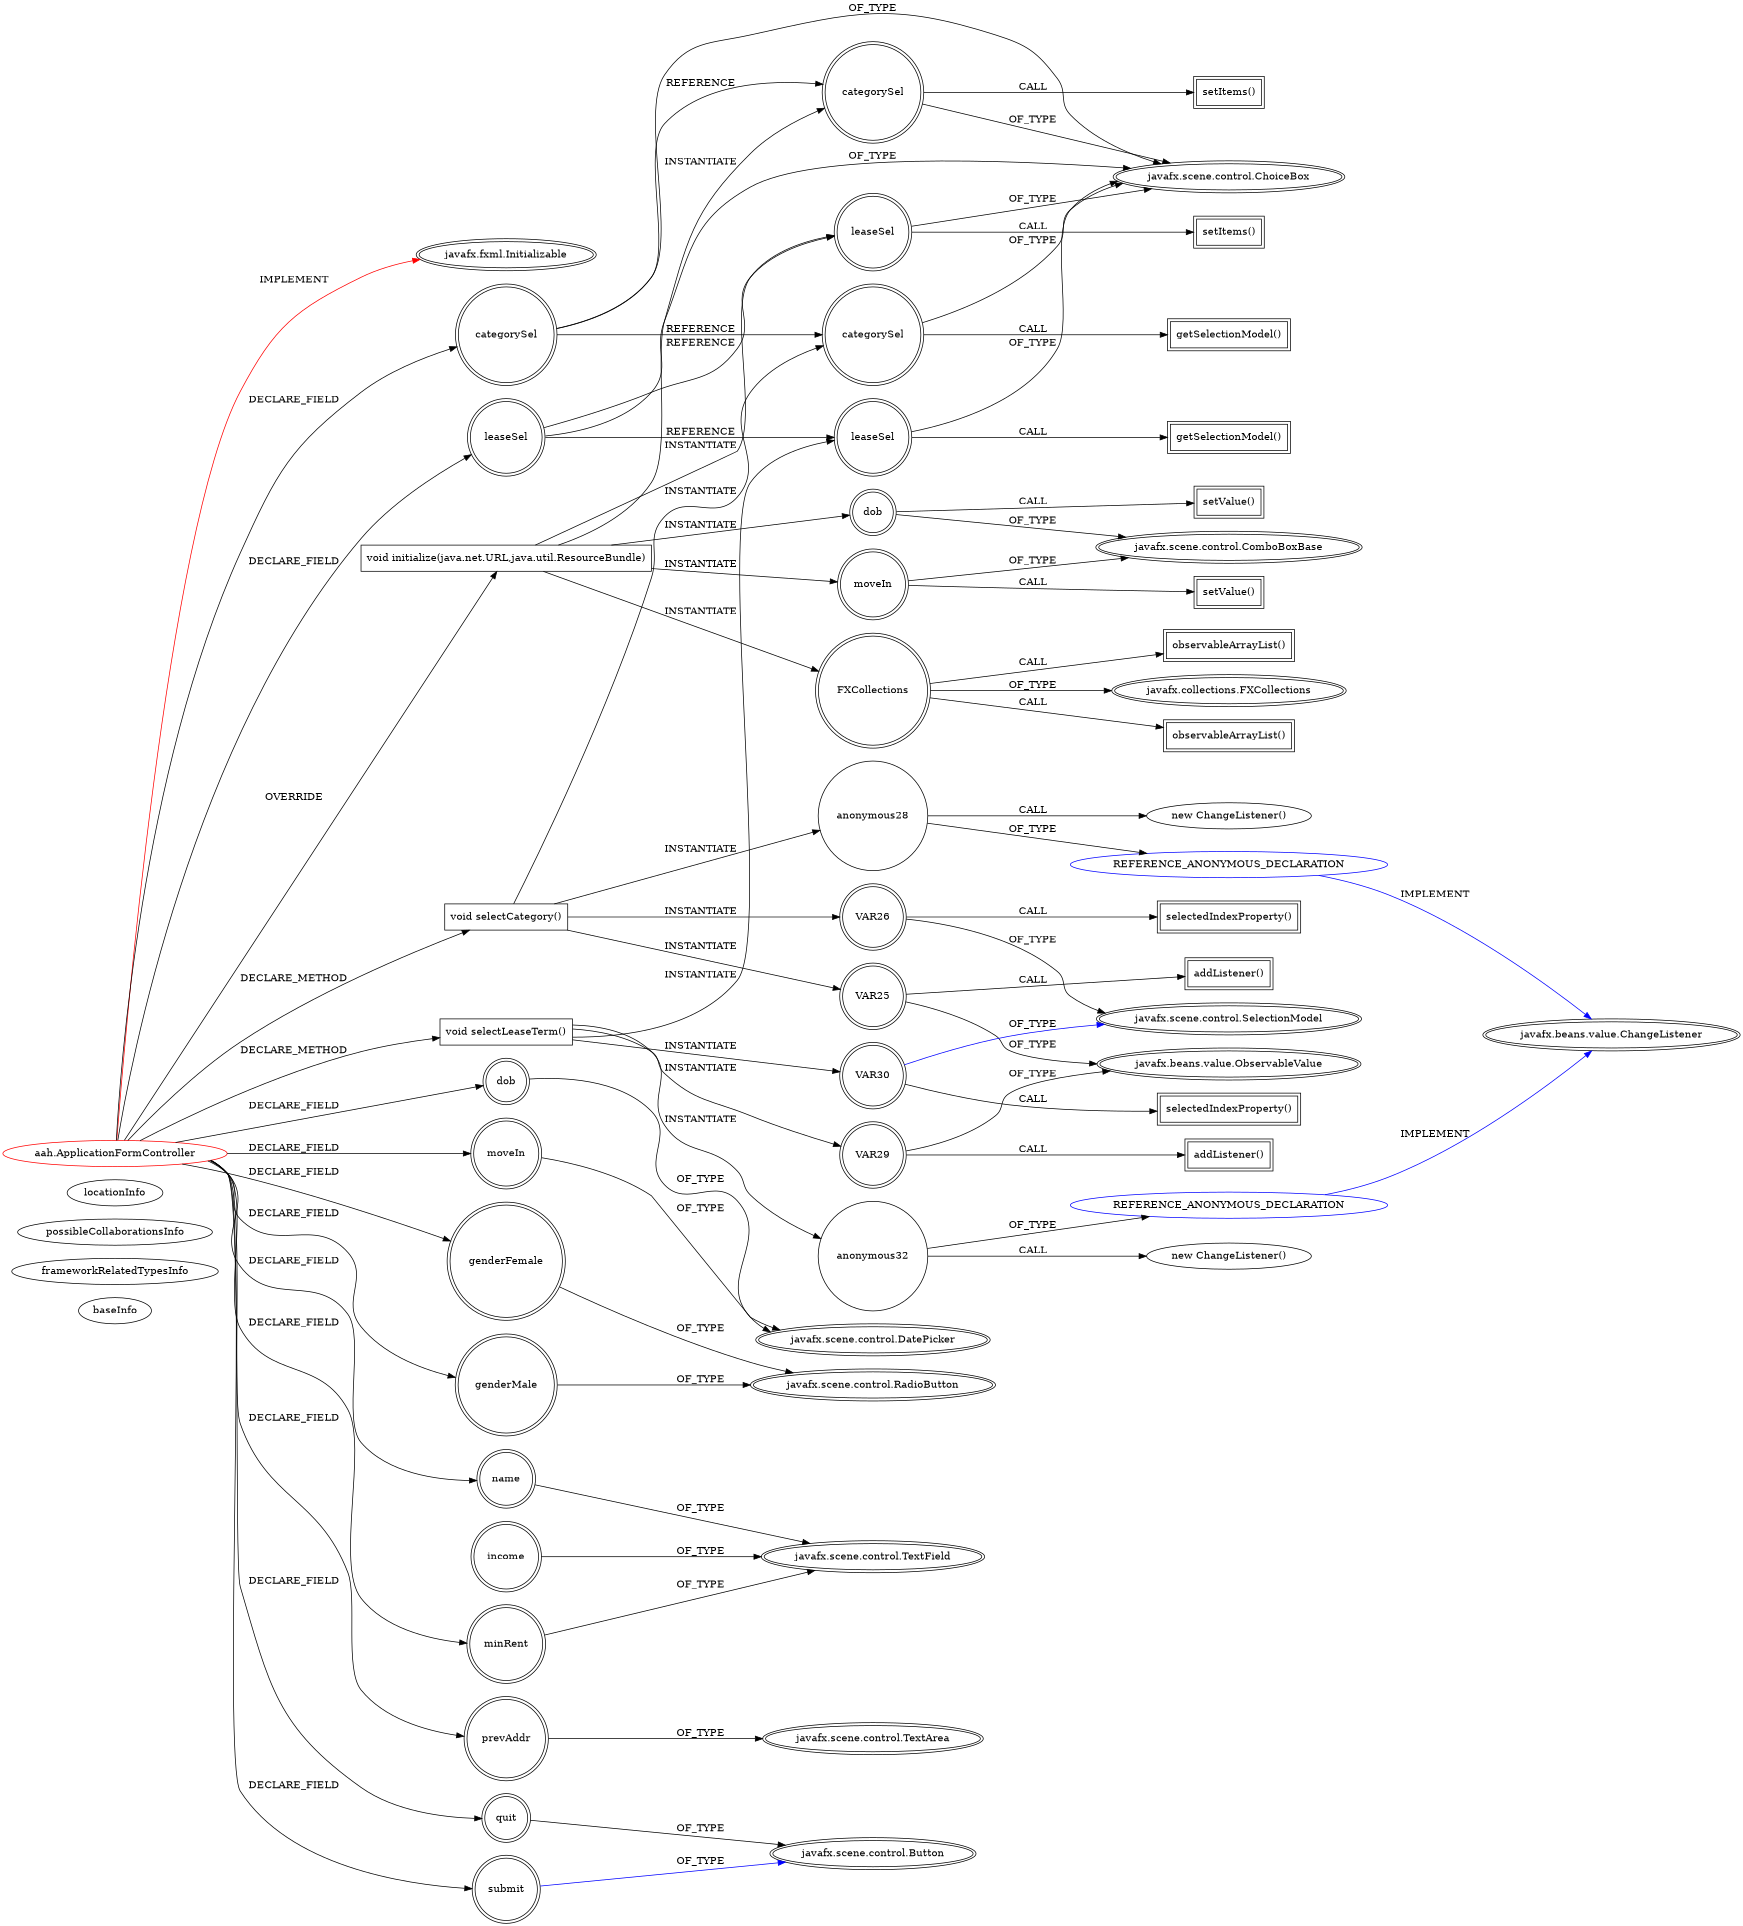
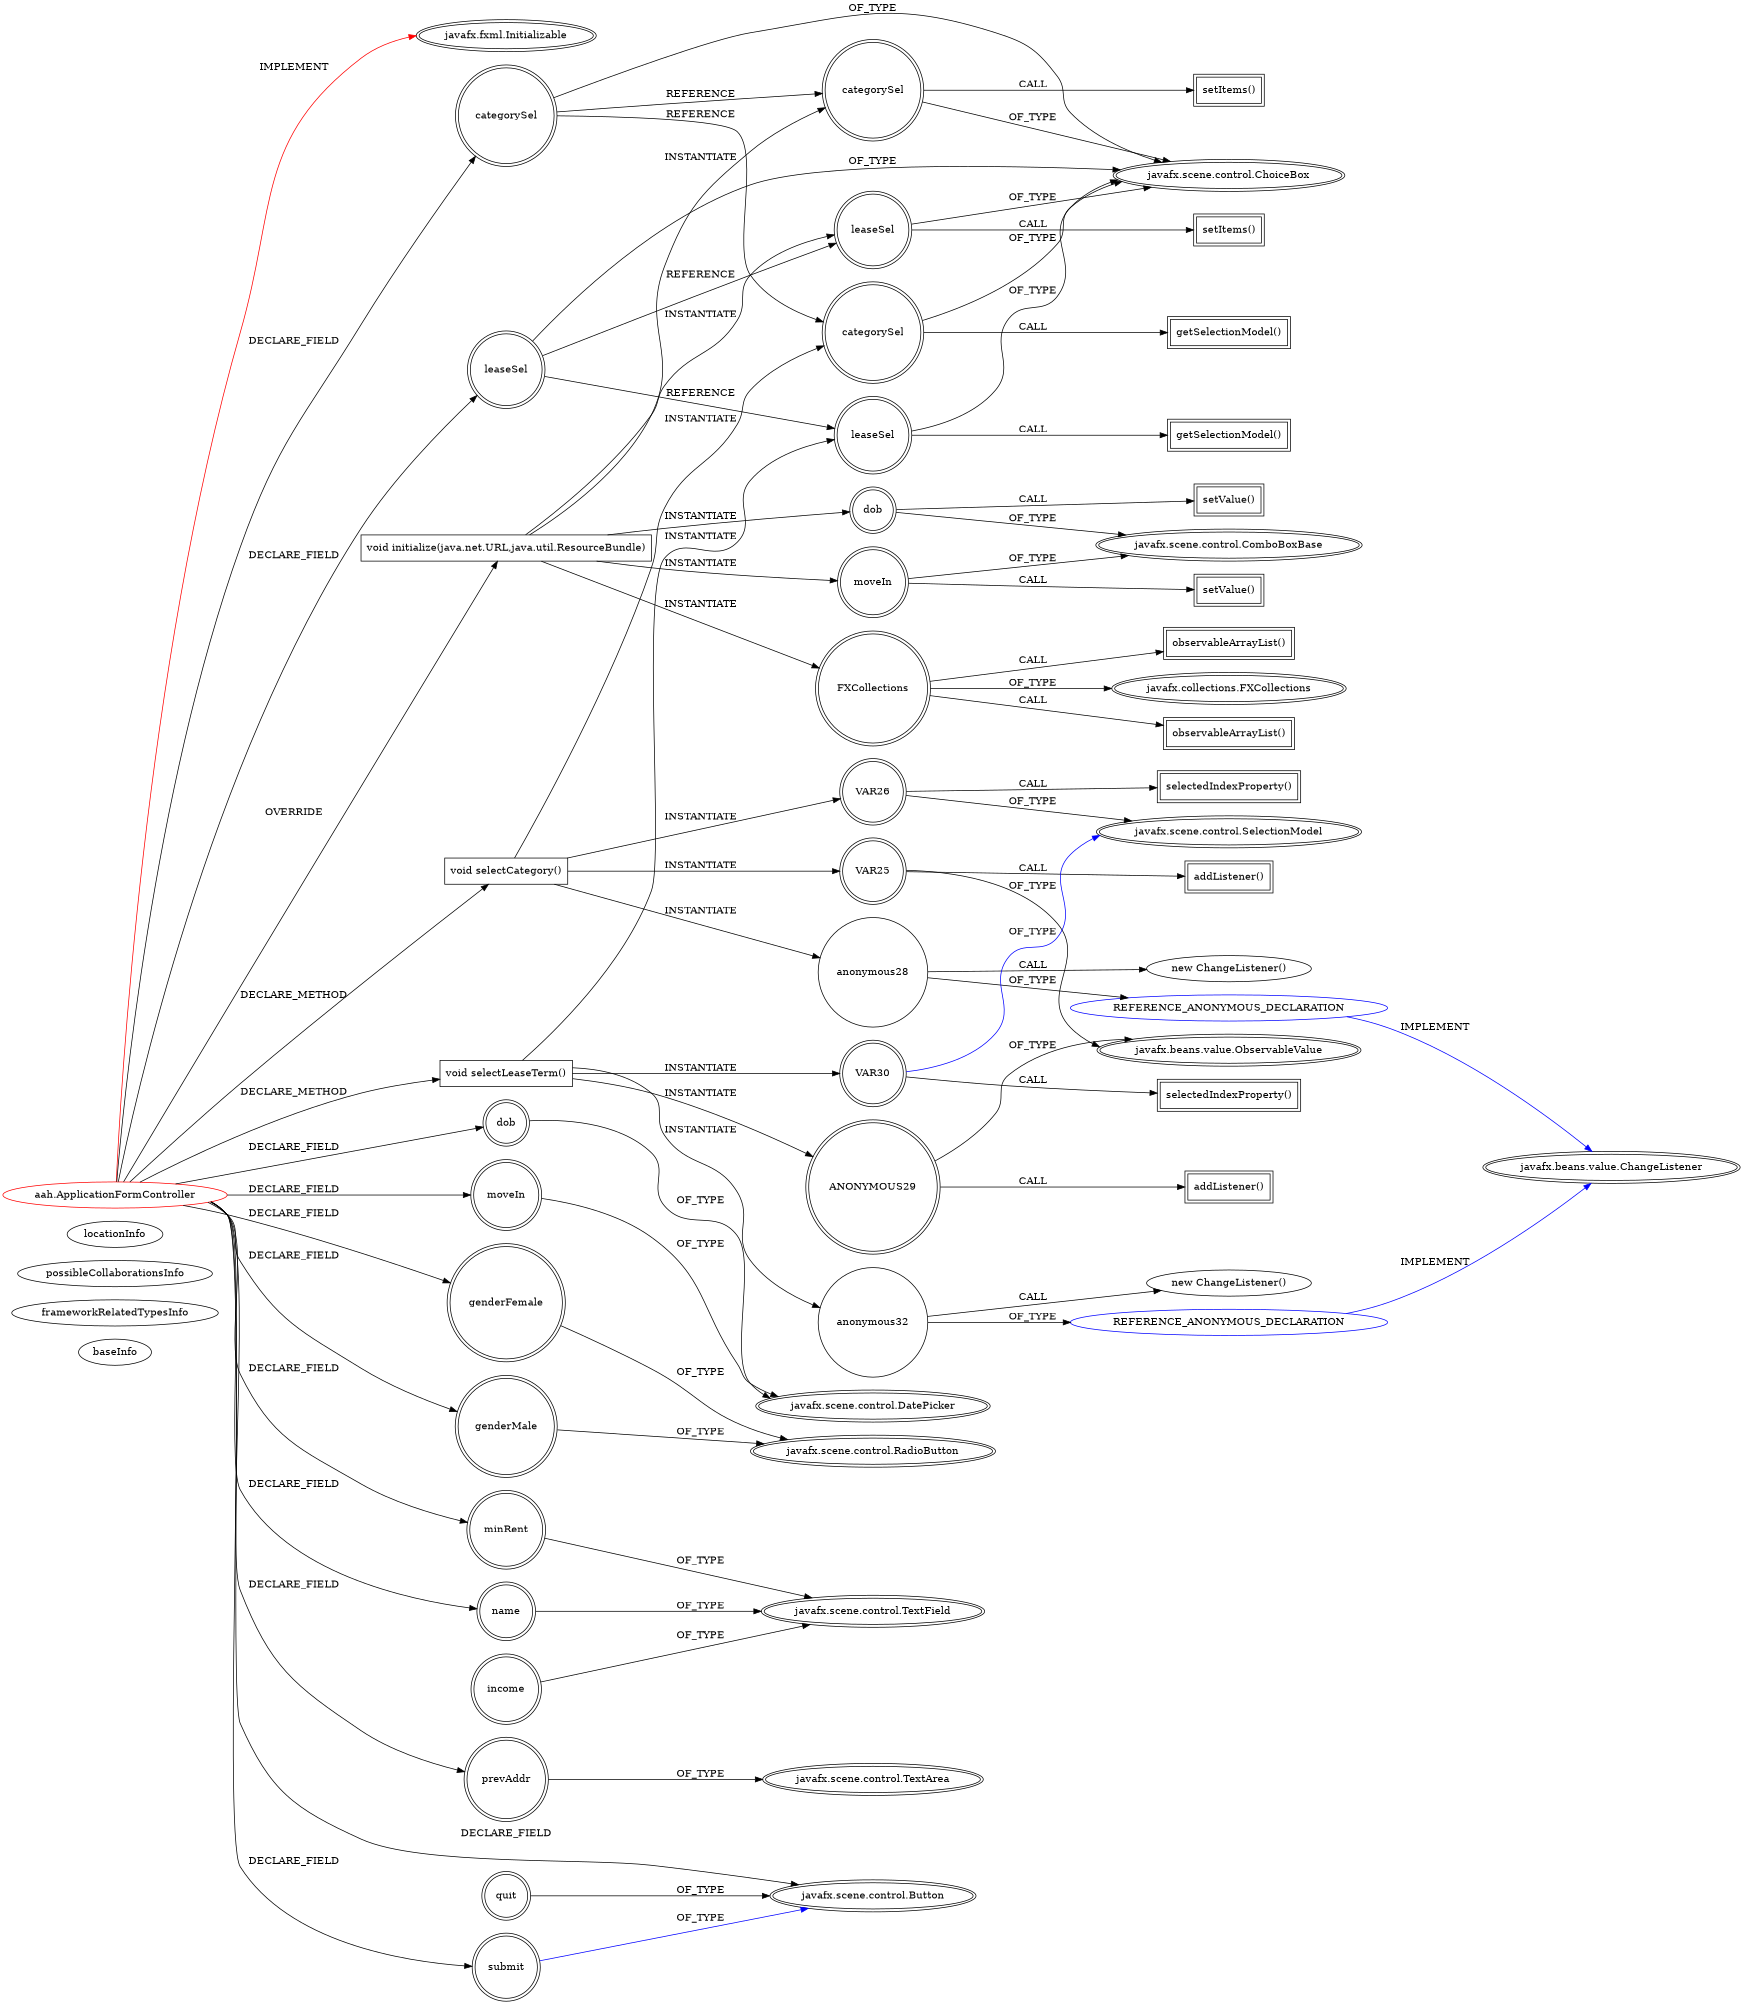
node "VAR29": label "VAR29" -> "ANONYMOUS29"
edge "aah.ApplicationFormController" -> "quit": now "aah.ApplicationFormController" -> "javafx.scene.control.Button"
